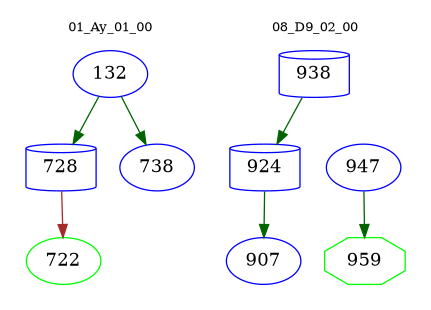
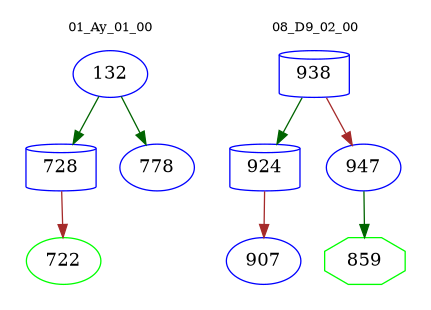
edge "938" -> "947": added
node "738": label "738" -> "778"
edge "924" -> "907": color darkgreen -> brown
node "959": label "959" -> "859"
